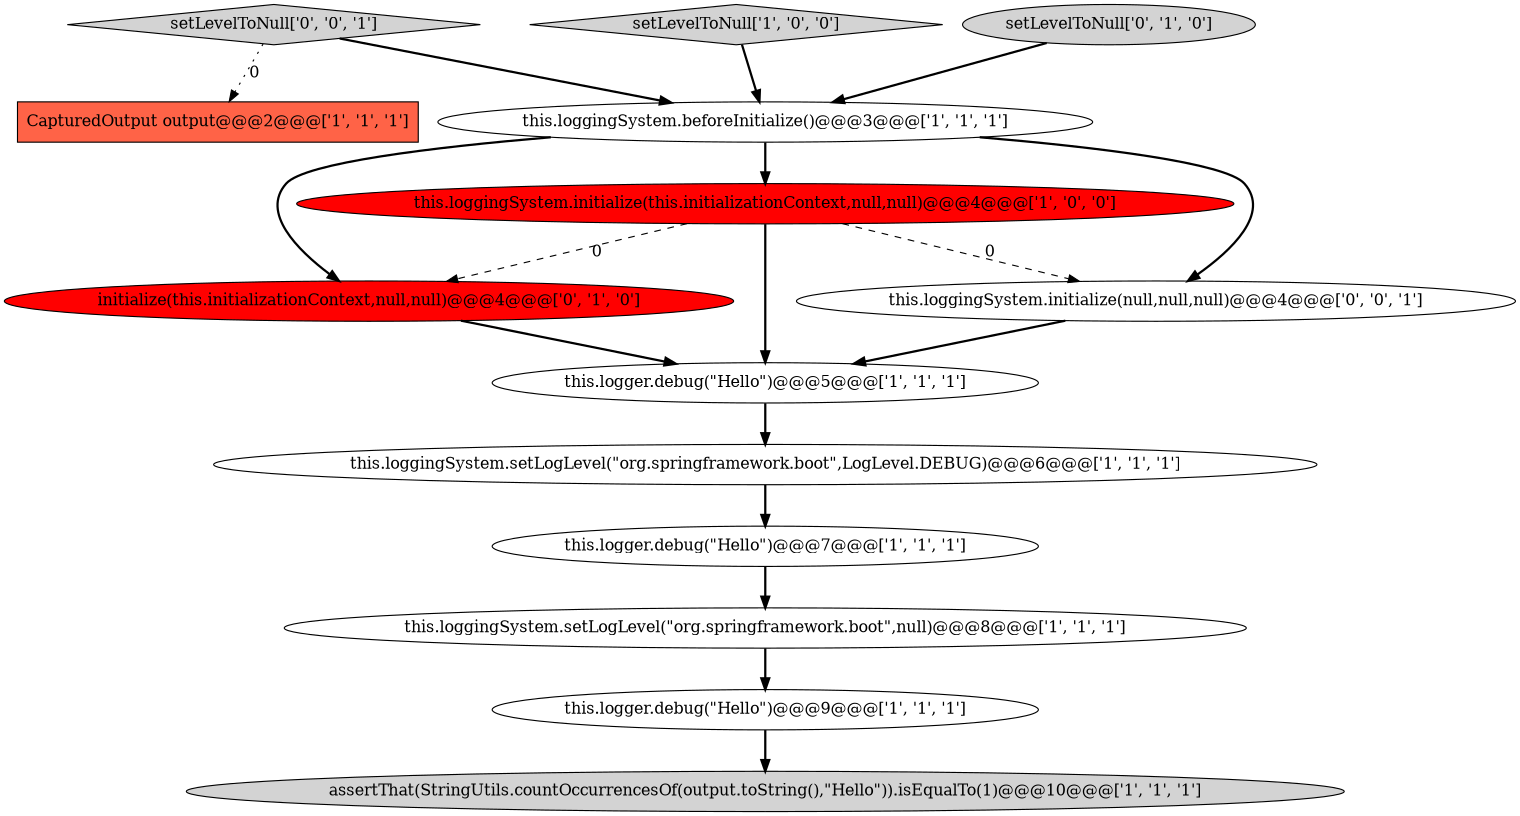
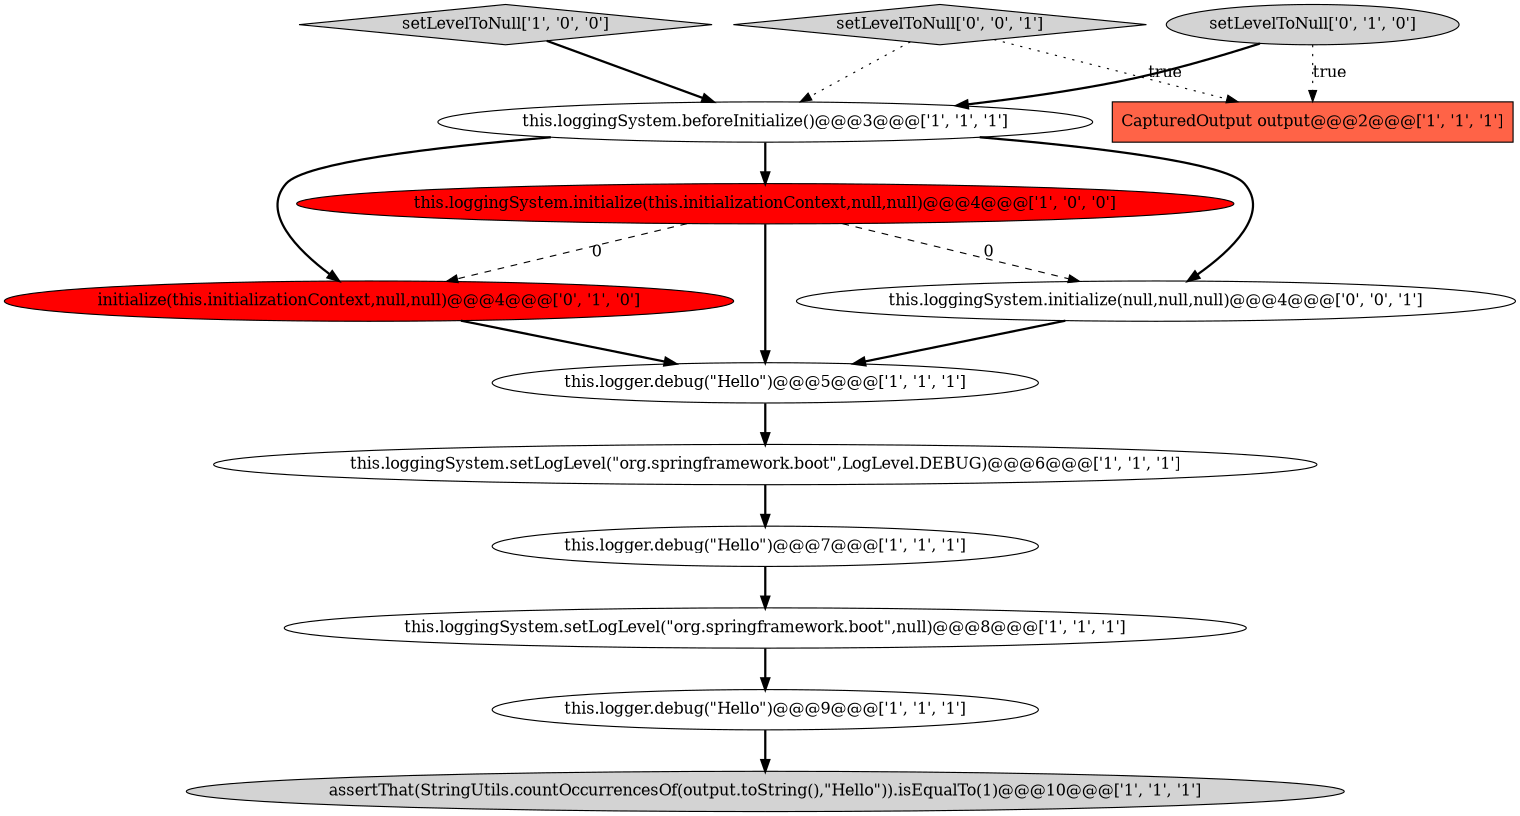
edge "setLevelToNull['0', '1', '0']" -> "CapturedOutput output@@@2@@@['1', '1', '1']": added, label "true"
edge "setLevelToNull['0', '0', '1']" -> "this.loggingSystem.beforeInitialize()@@@3@@@['1', '1', '1']": style bold -> dotted
edge "setLevelToNull['0', '0', '1']" -> "CapturedOutput output@@@2@@@['1', '1', '1']": label "0" -> "true"
